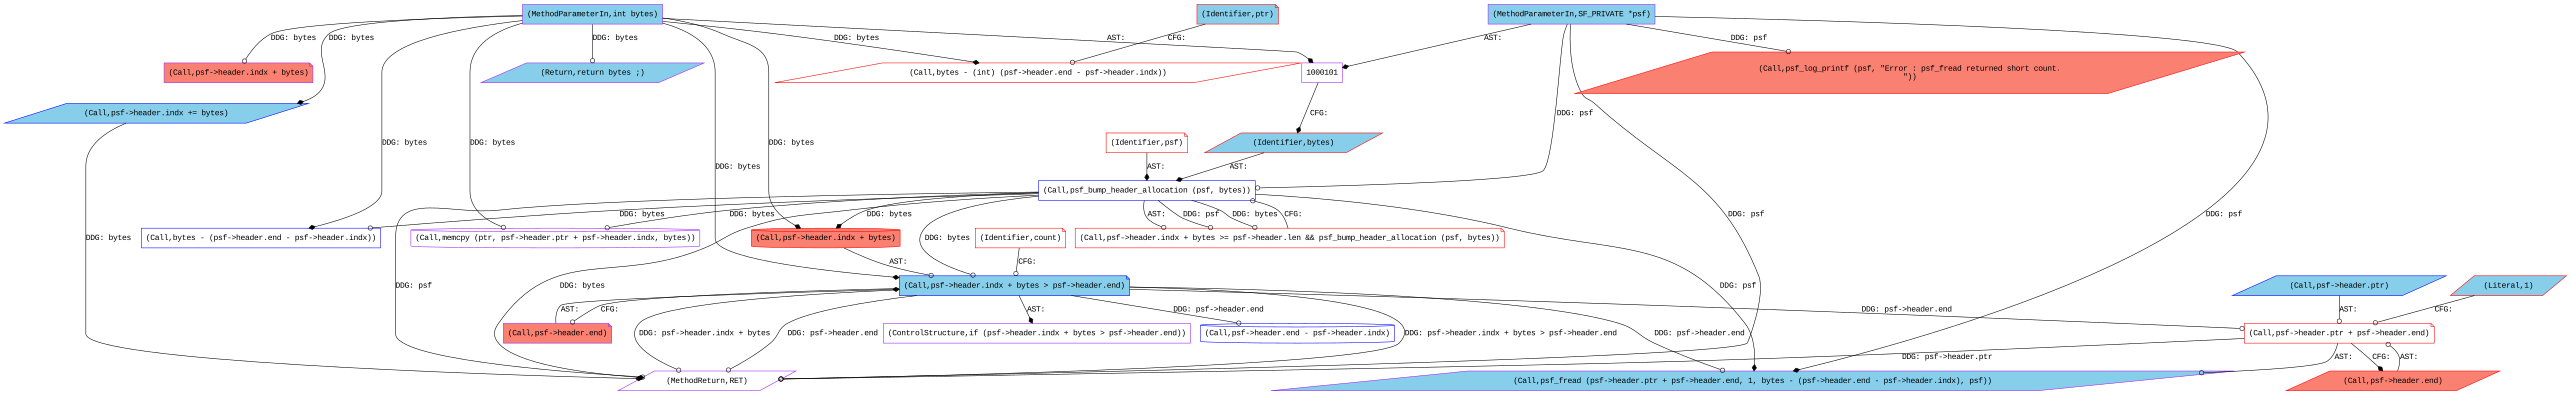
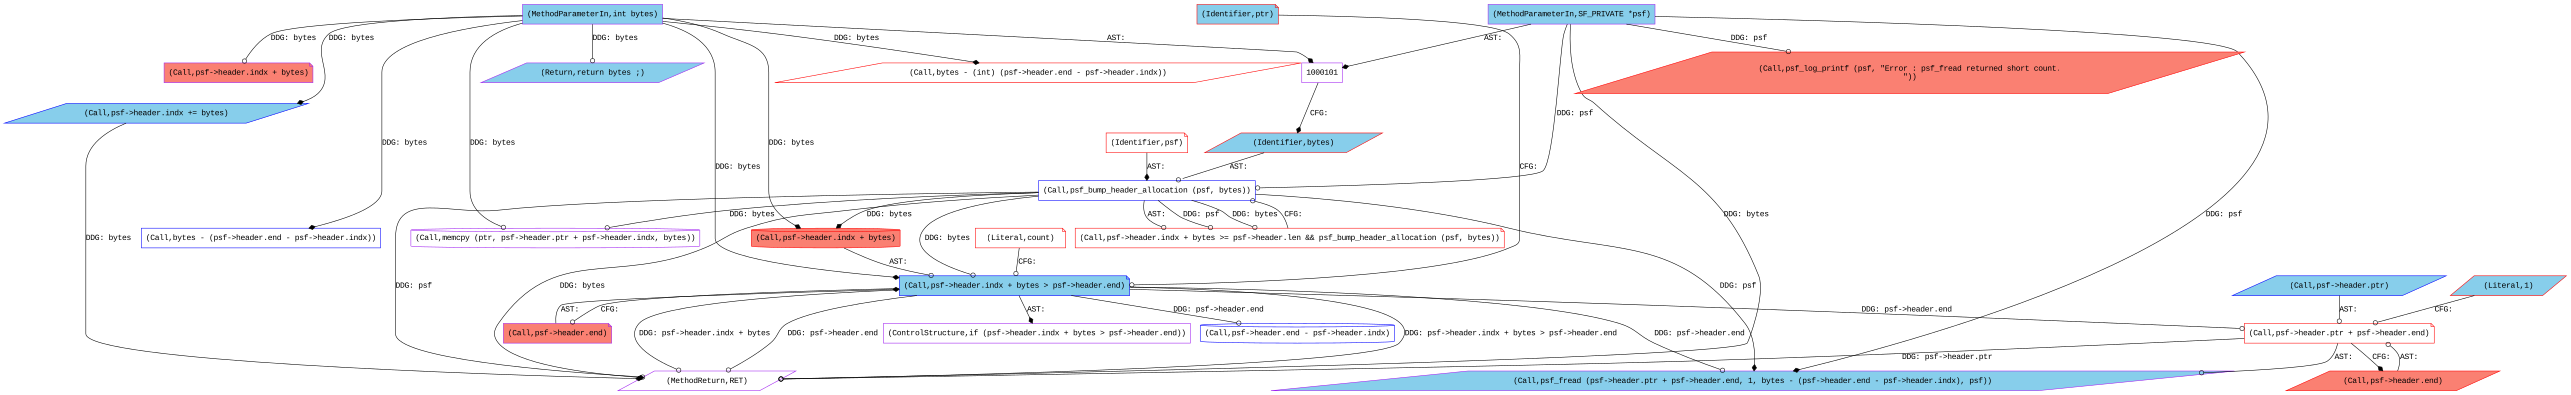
edge "(Identifier,ptr)" -> "(Call,bytes - (int) (psf->header.end - psf->header.indx))": now "(Identifier,ptr)" -> "(Call,psf->header.indx + bytes > psf->header.end)"
edge "(Identifier,bytes)" -> "(Call,psf_bump_header_allocation (psf, bytes))": arrowhead diamond -> odot
edge "(Call,psf_bump_header_allocation (psf, bytes))" -> "(Call,bytes - (psf->header.end - psf->header.indx))": removed, label "DDG: bytes"
edge "(MethodParameterIn,SF_PRIVATE *psf)" -> "(MethodReturn,RET)": label "DDG: psf" -> "DDG: bytes"
node "(Identifier,count)": label "(Identifier,count)" -> "(Literal,count)"
